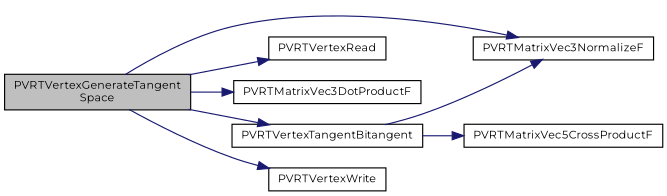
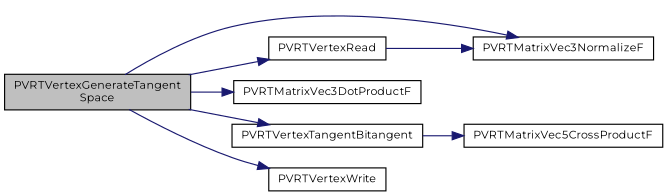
edge "PVRTVertexTangentBitangent" -> "PVRTMatrixVec3NormalizeF": now "PVRTVertexRead" -> "PVRTMatrixVec3NormalizeF"
